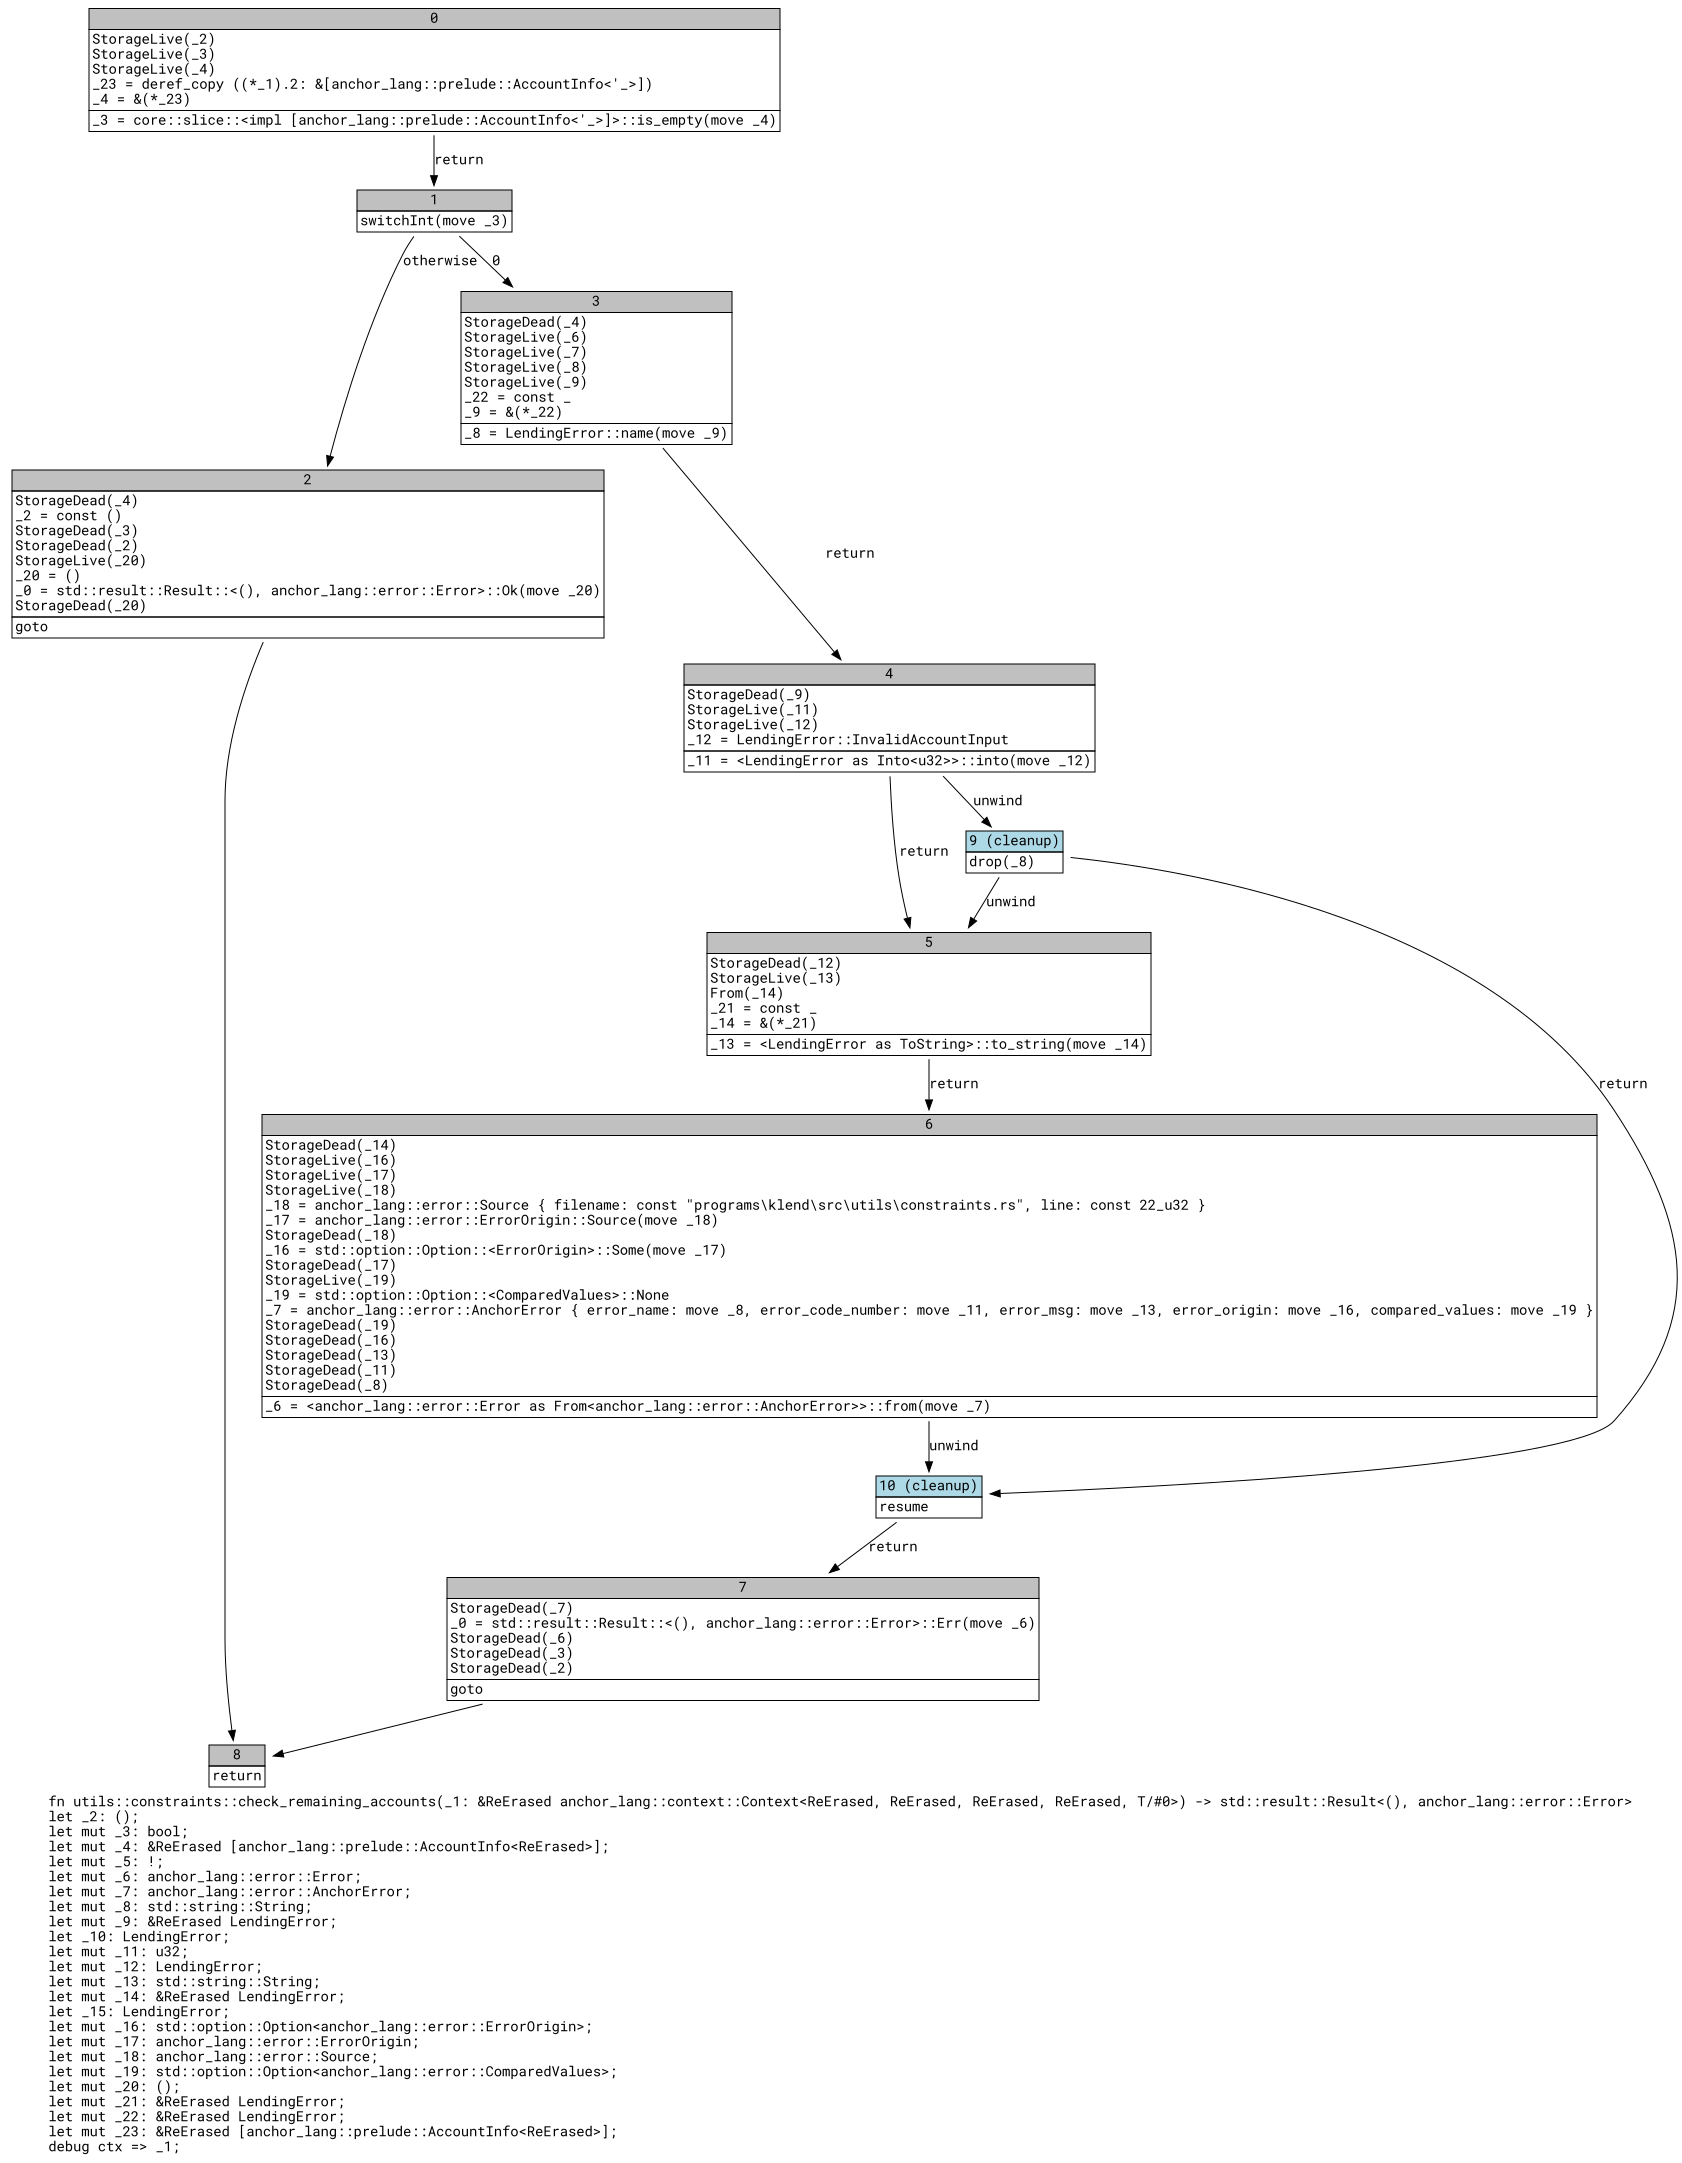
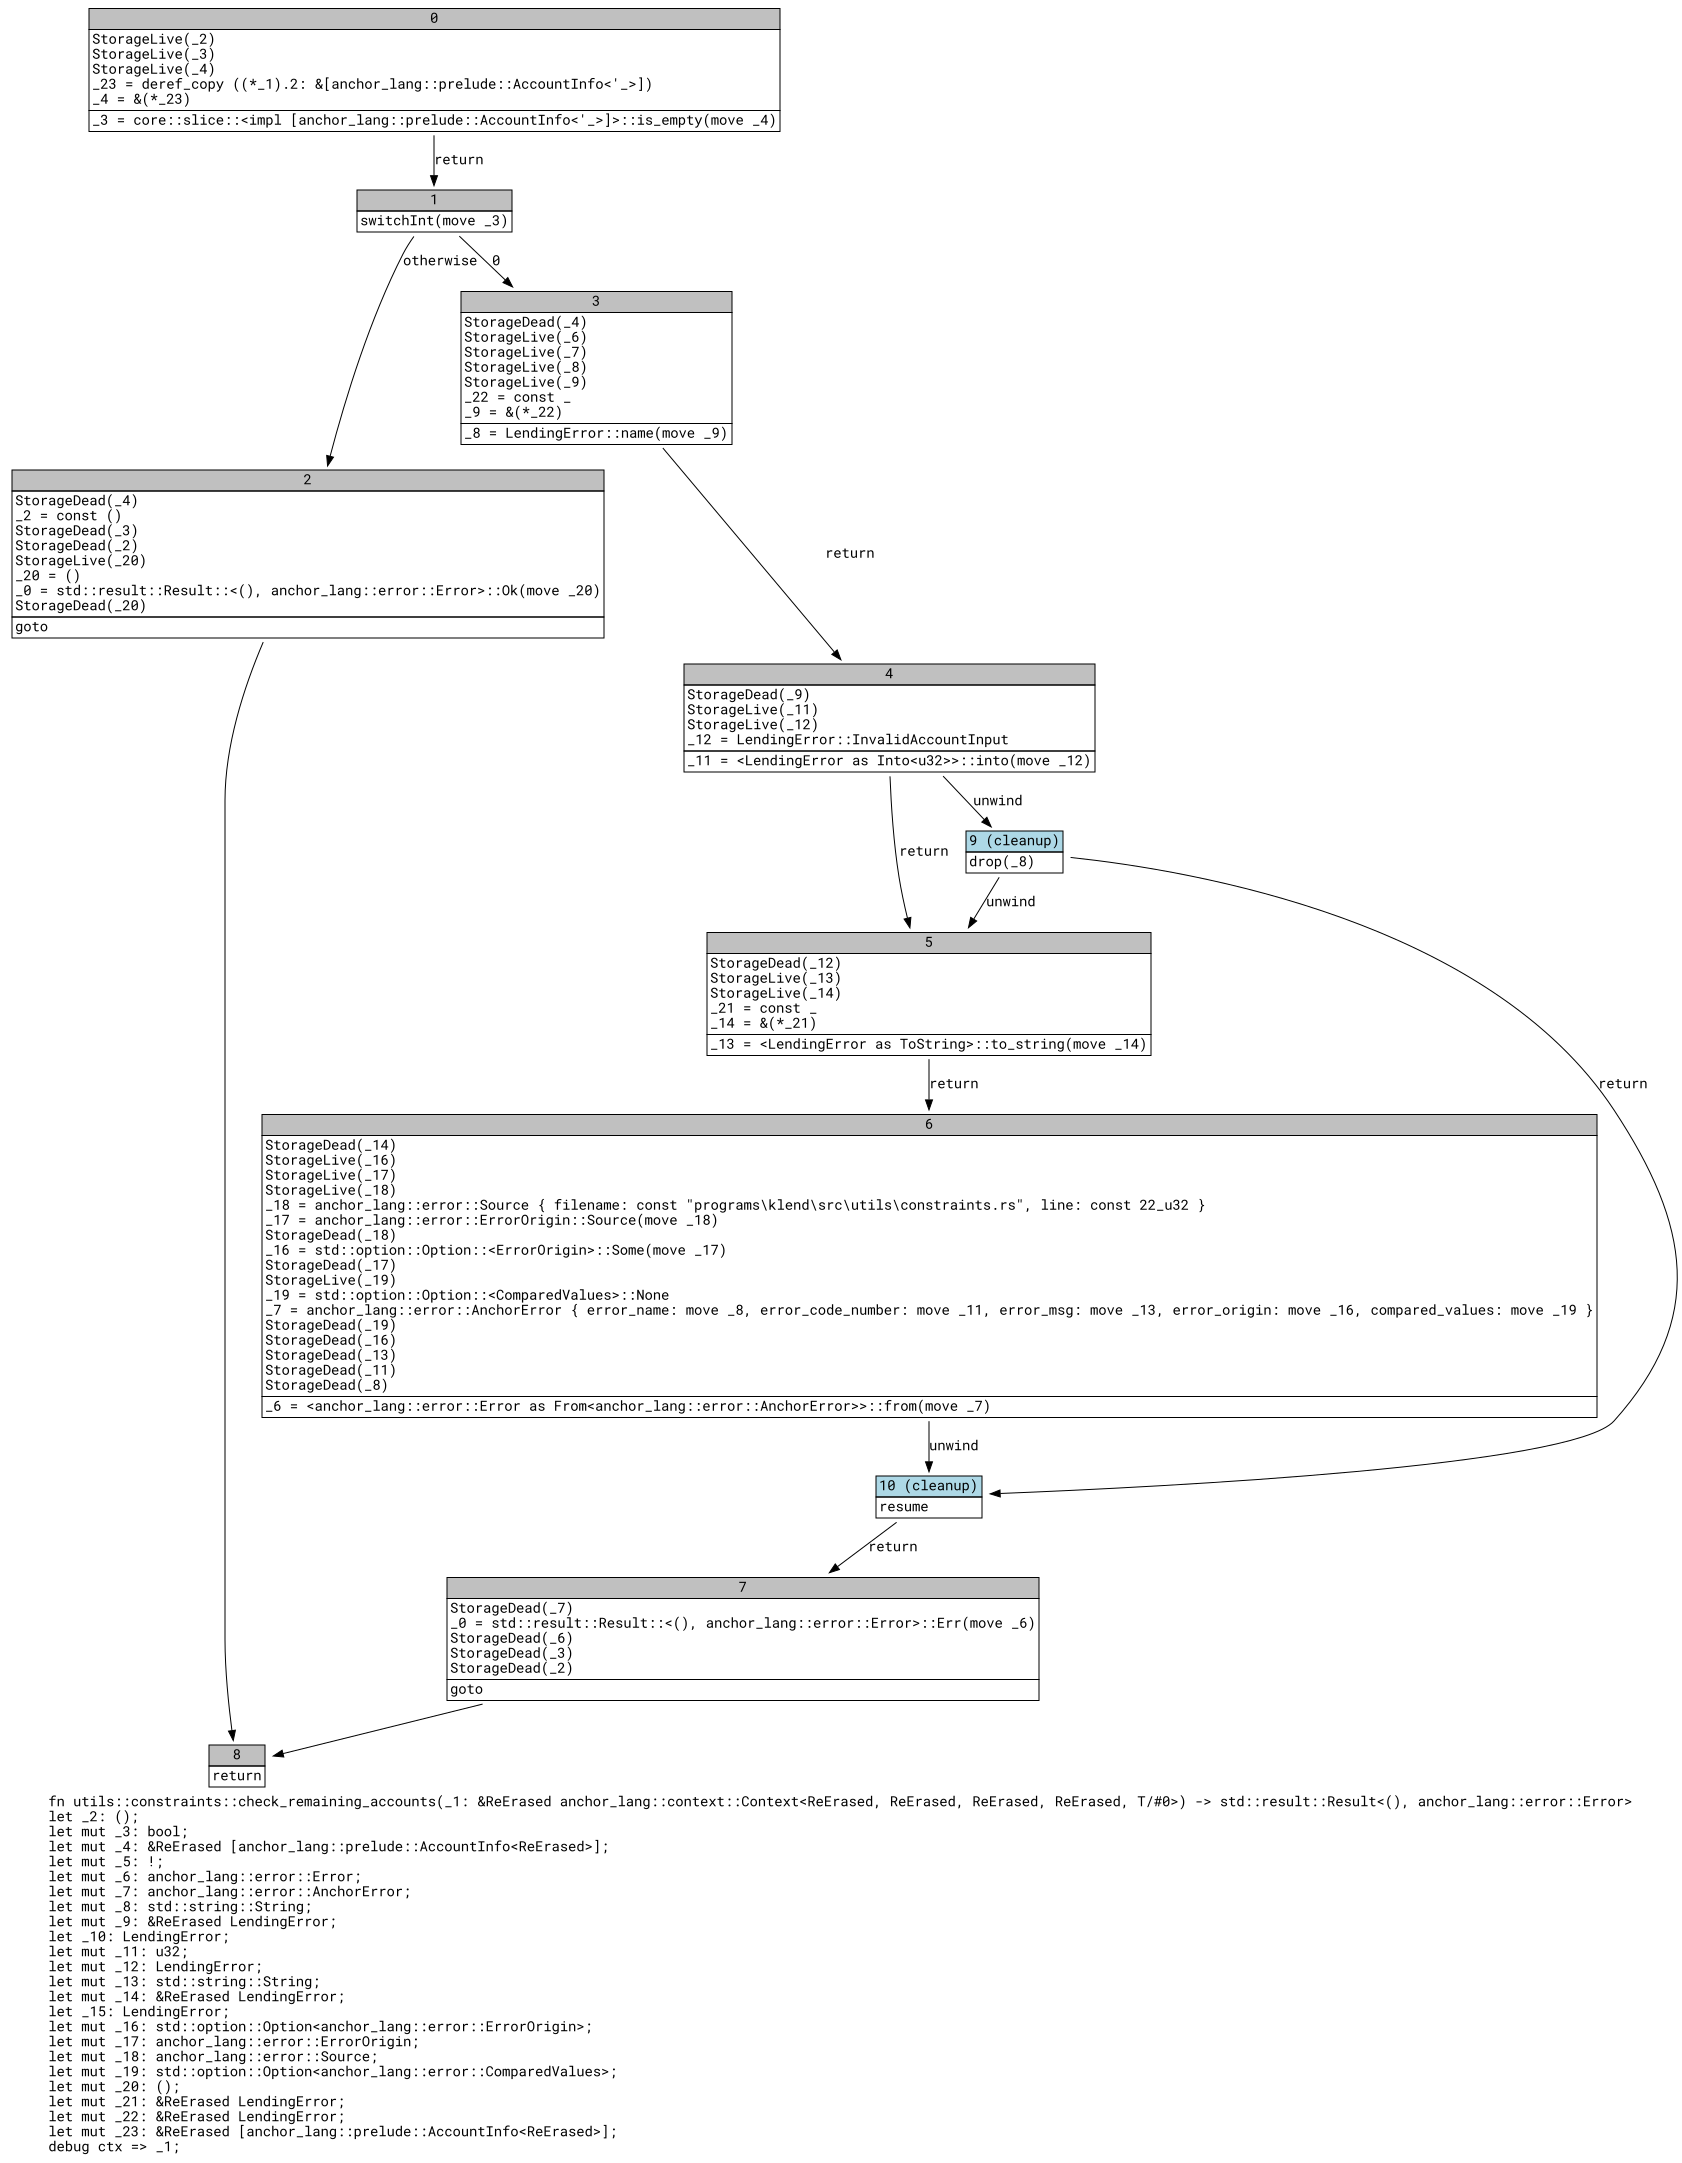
node "5": text "From(_14)" -> "StorageLive(_14)"
